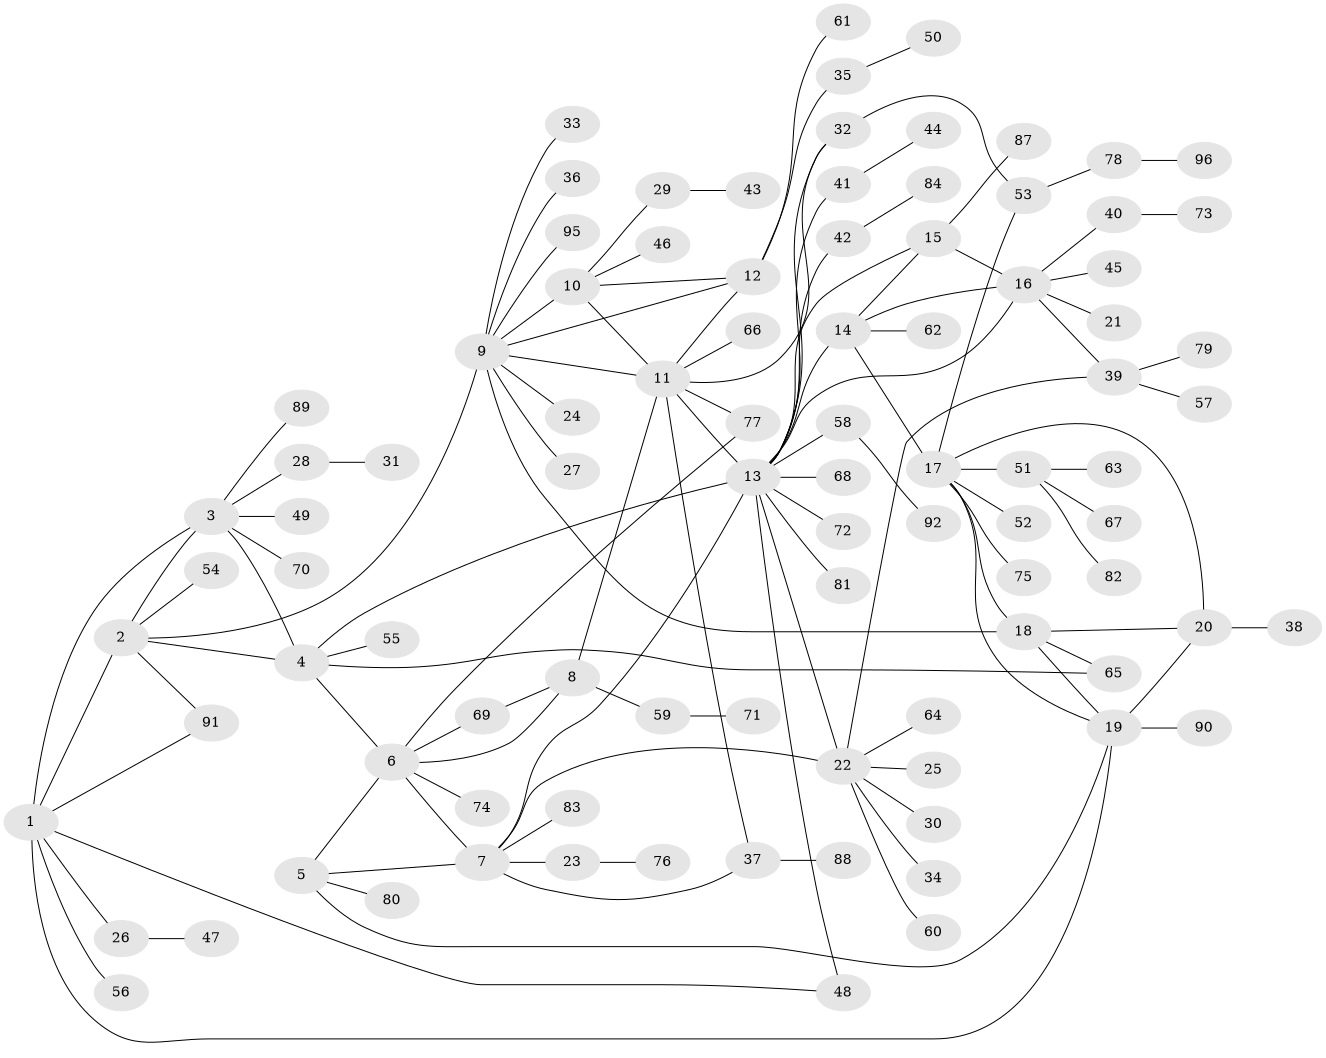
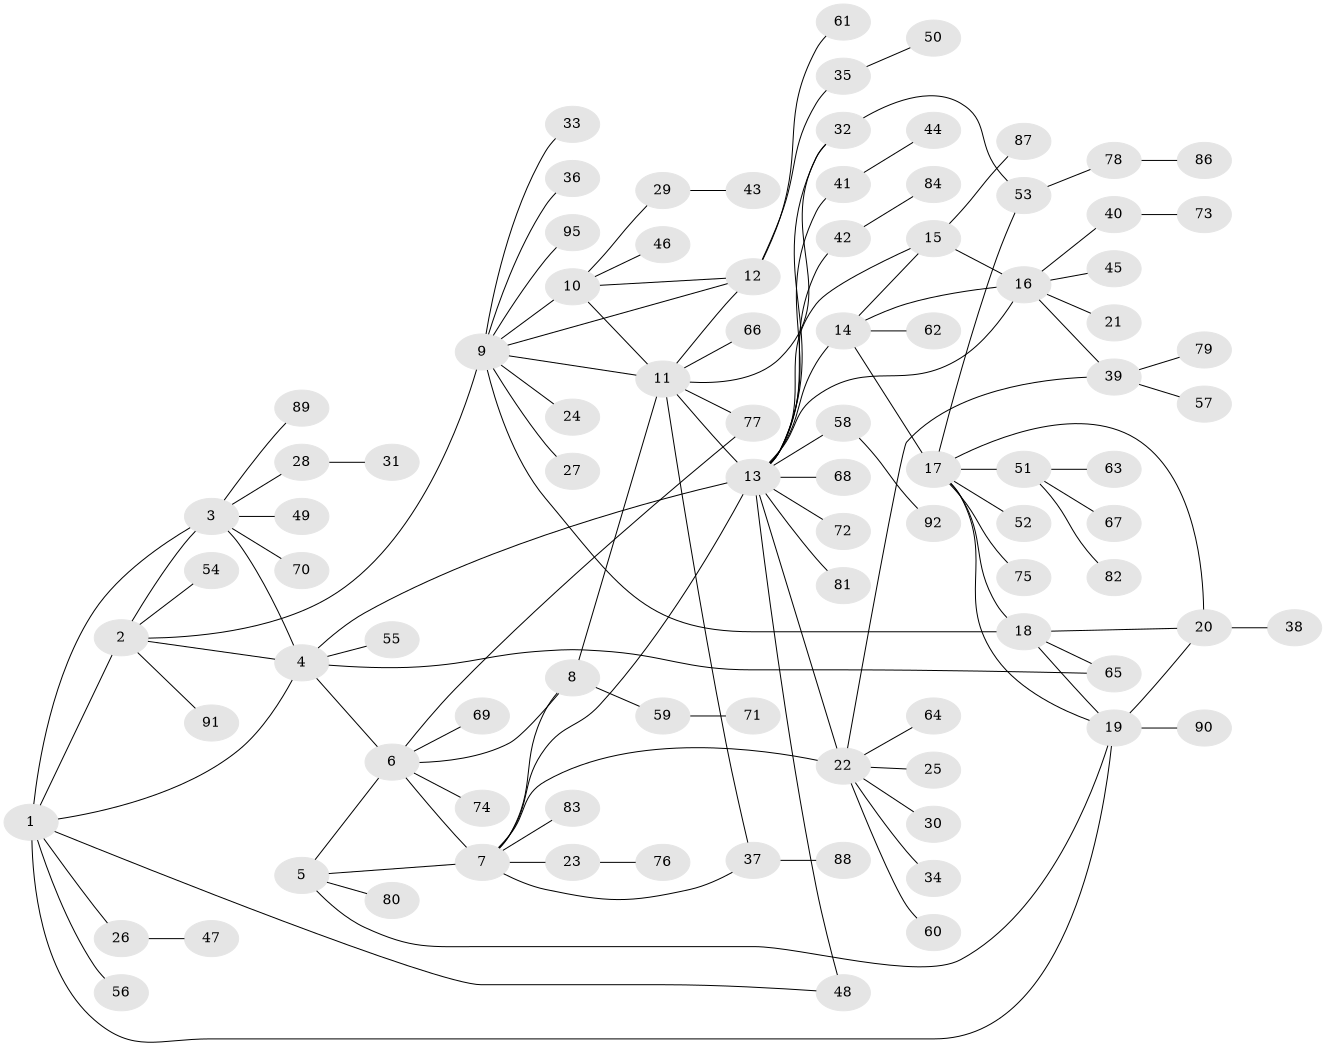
node "96": label "96" -> "86"
edge "8" -- "69": now "8" -- "7"
edge "91" -- "1": now "4" -- "1"
